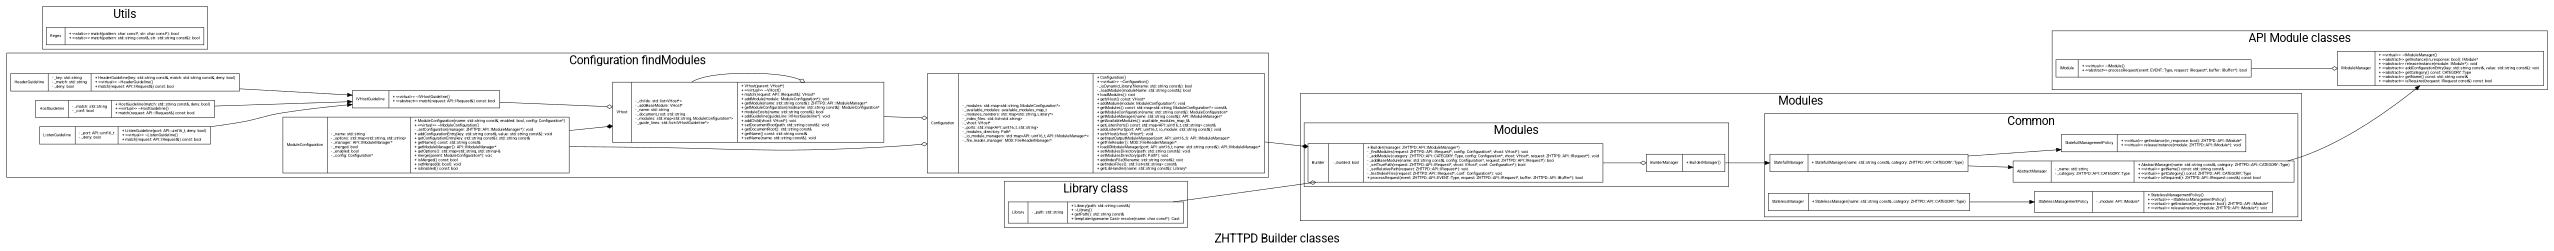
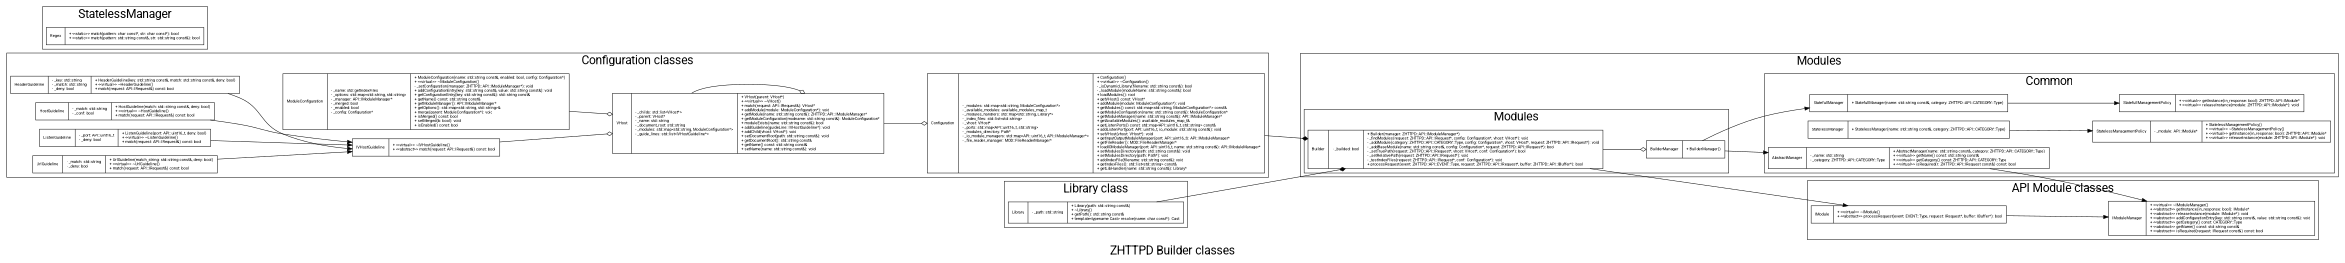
cluster "Utils": label "Utils" -> "StatelessManager"
cluster "Configuration findModules": label "Configuration findModules" -> "Configuration classes"
edge "IModule" -> "IModuleManager": arrowhead odiamond -> normal
node "VHost": text "- _addBaseModule: VHost*" -> "- _parent: VHost*"
edge "ModuleConfiguration" -> "VHost": arrowhead diamond -> odiamond
node "ModuleConfiguration": text "- _name: std::string" -> "- _name: std::getIndexFiles"
edge "ModuleConfiguration" -> "Configuration": removed
node "UrlGuideline": added
edge "StatefullManager" -> "AbstractManager": now "BuilderManager" -> "AbstractManager"
edge "Builder" -> "IModule": added
edge "Library" -> "Builder": arrowhead odiamond -> diamond
